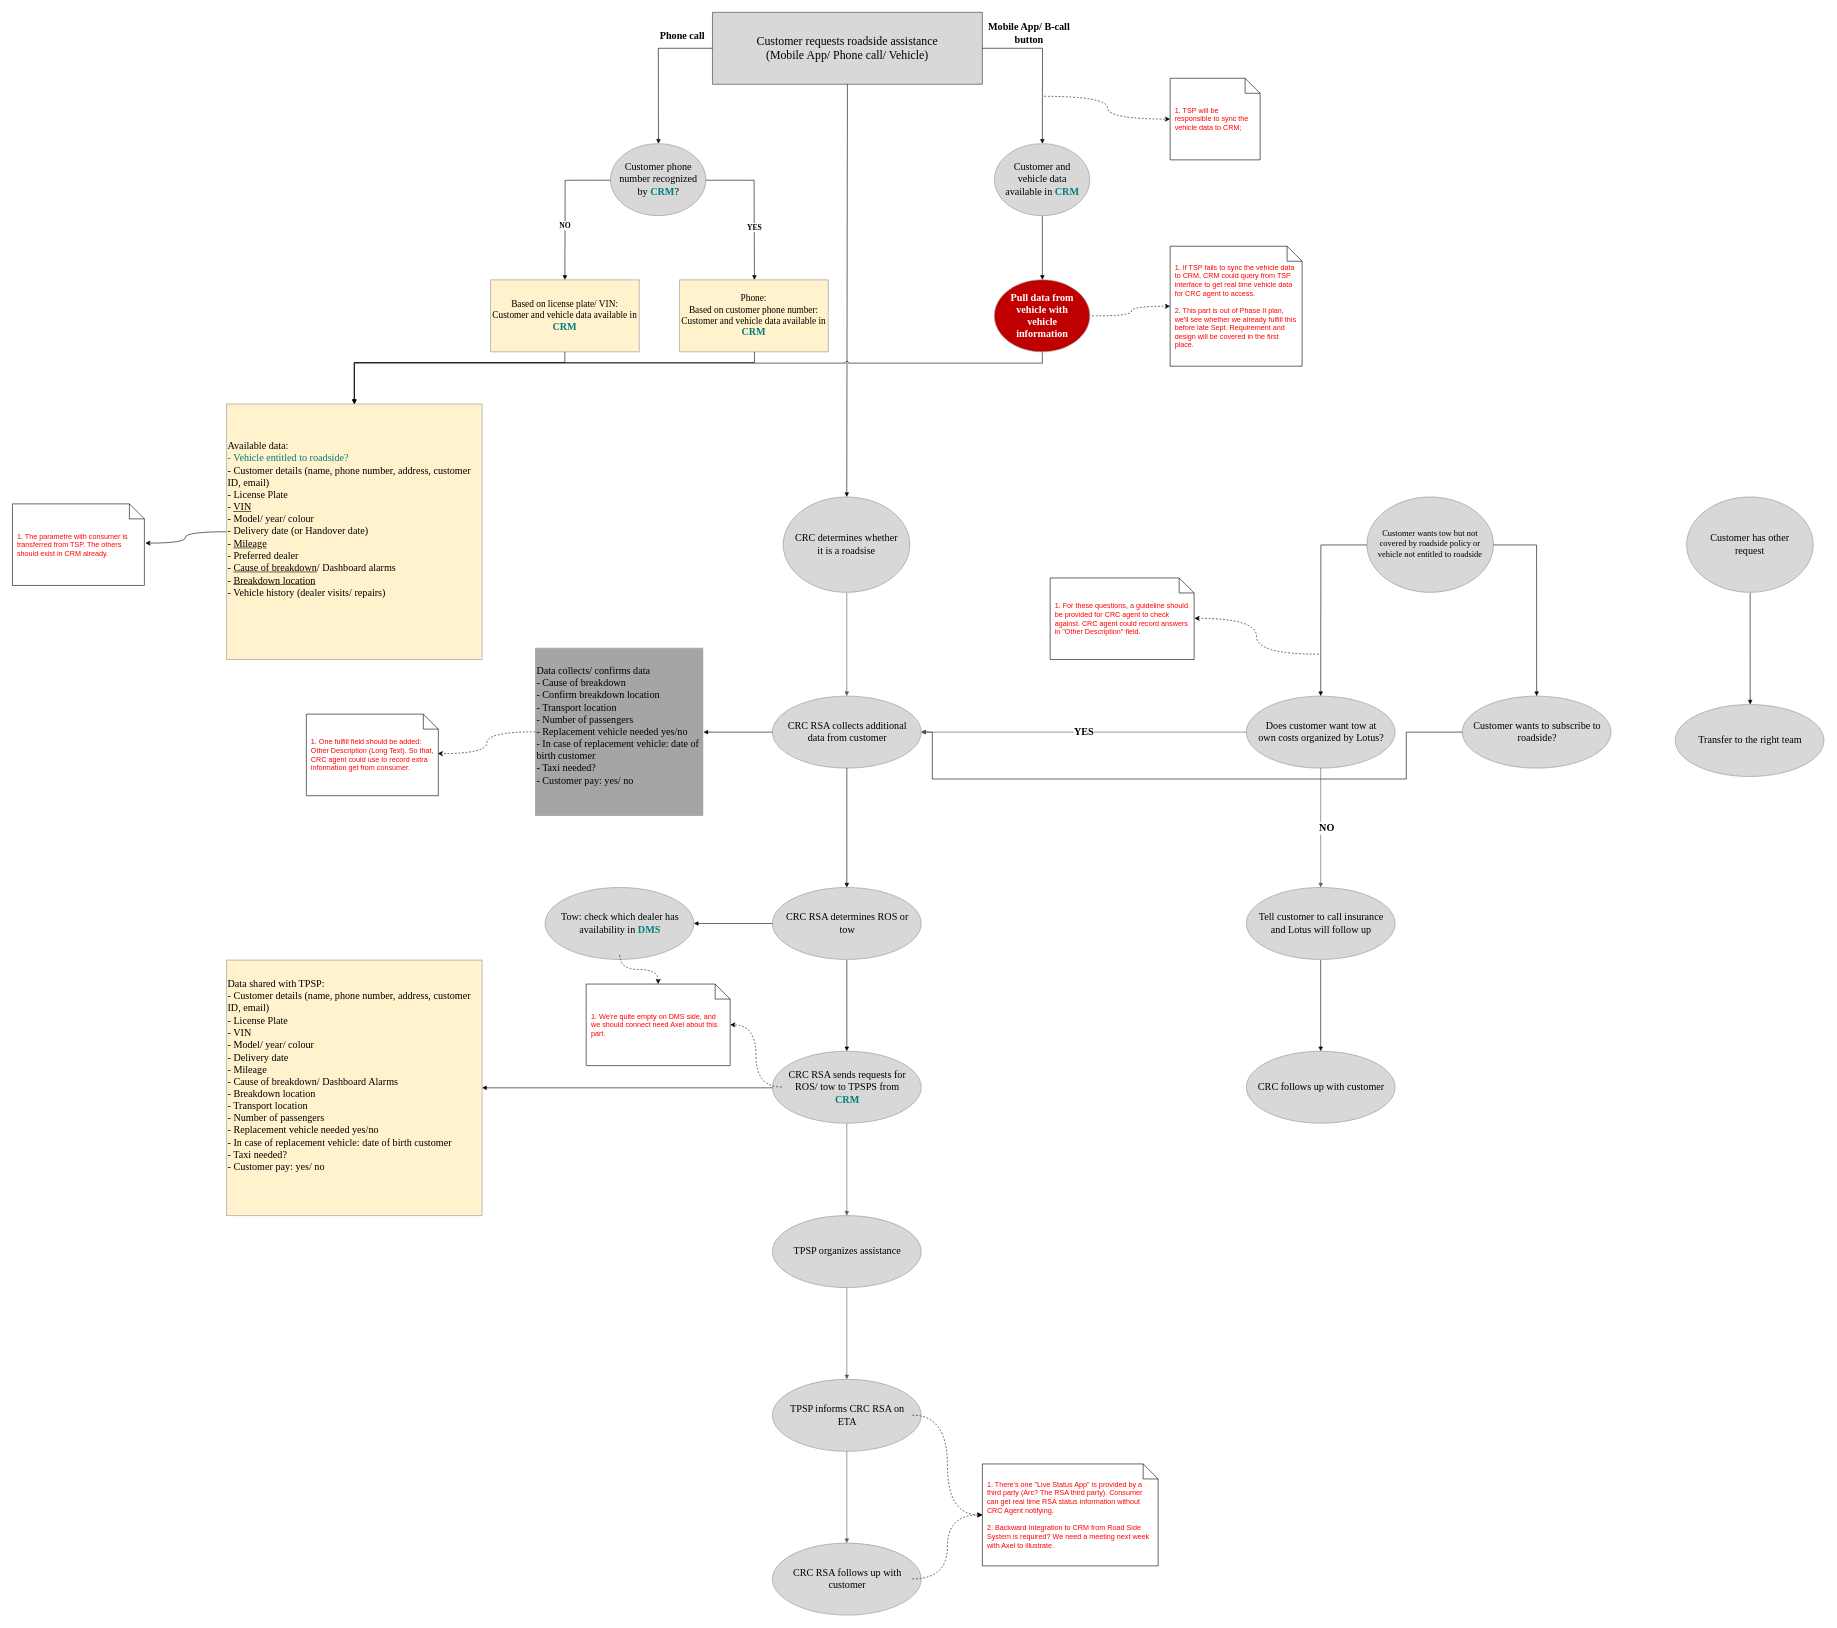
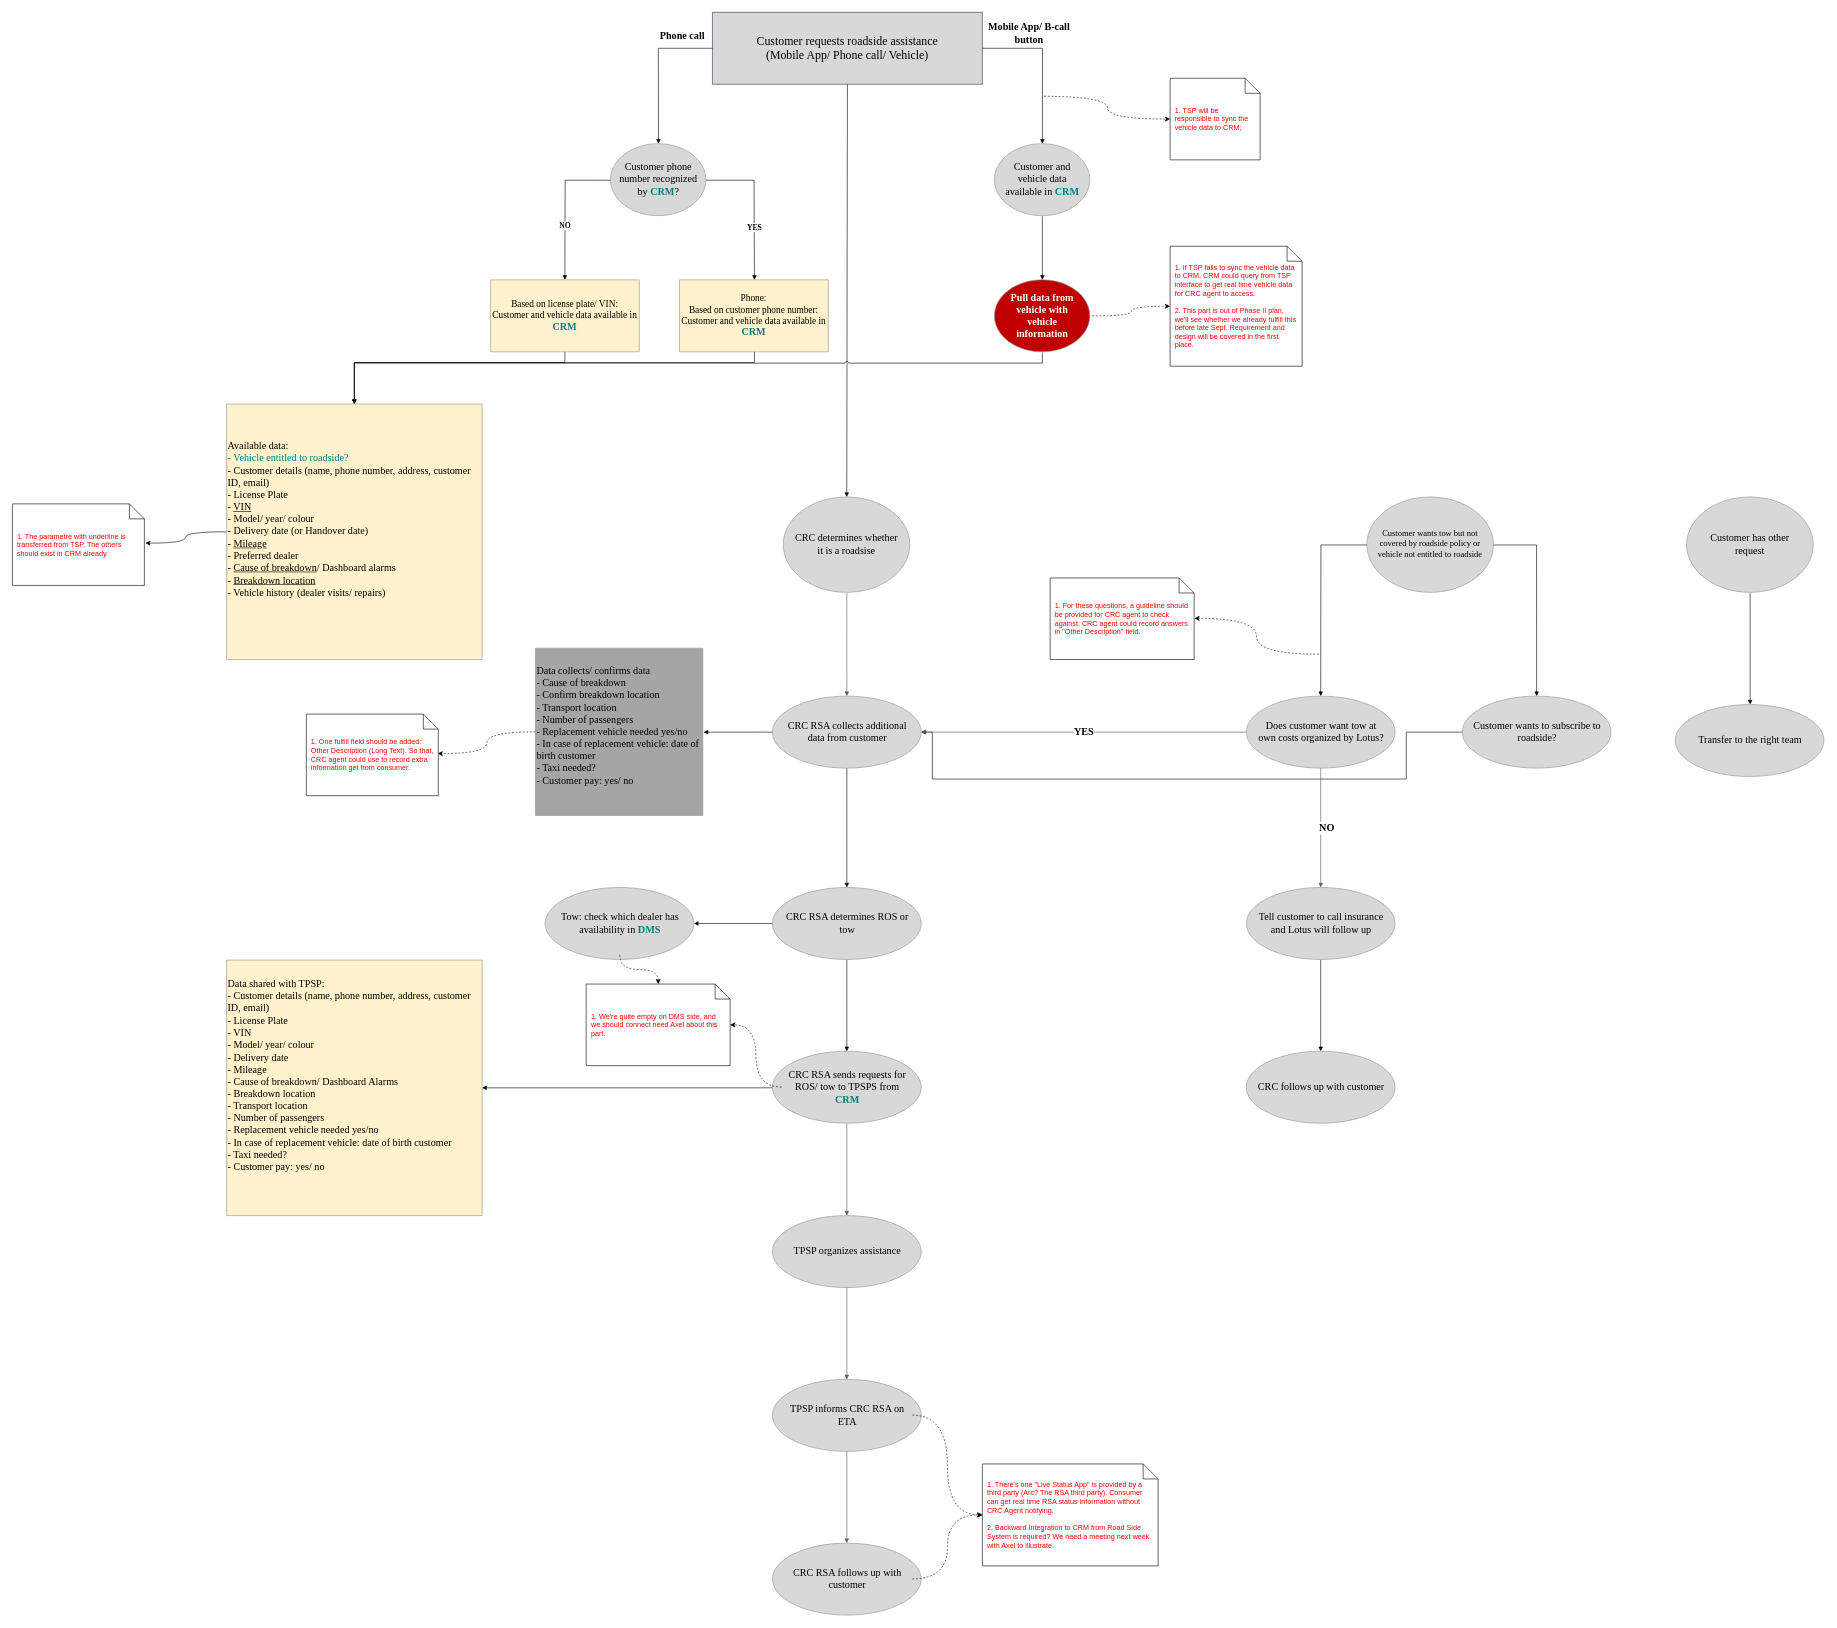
node "1. The parametre with consumer is transferred from TSP. The others should exist in CRM already.": label "1. The parametre with consumer is transferred from TSP. The others should exist in CRM already." -> "1. The parametre with underline is transferred from TSP. The others should exist in CRM already."
